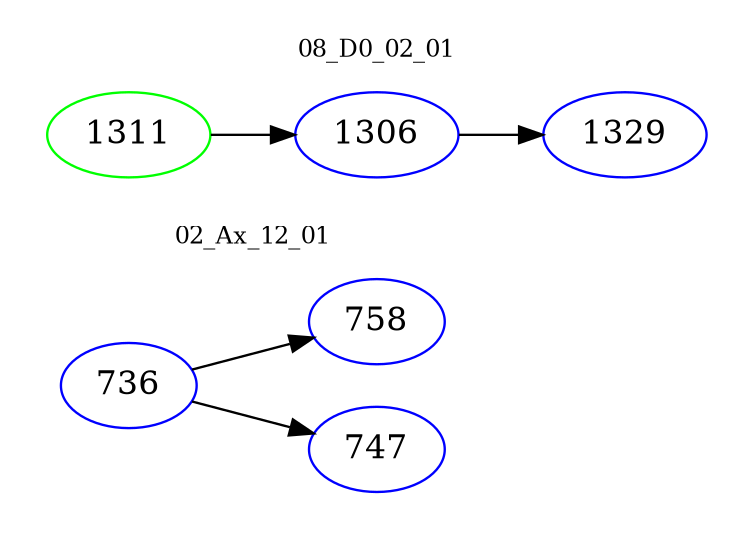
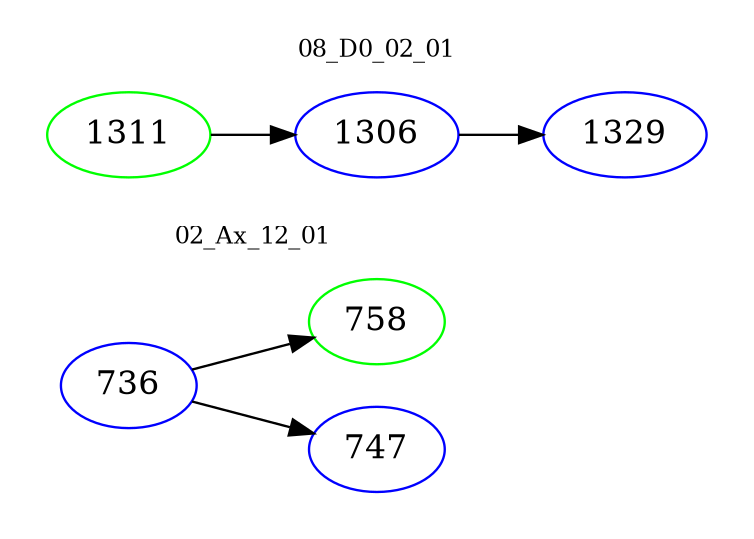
node "758": color blue -> green
